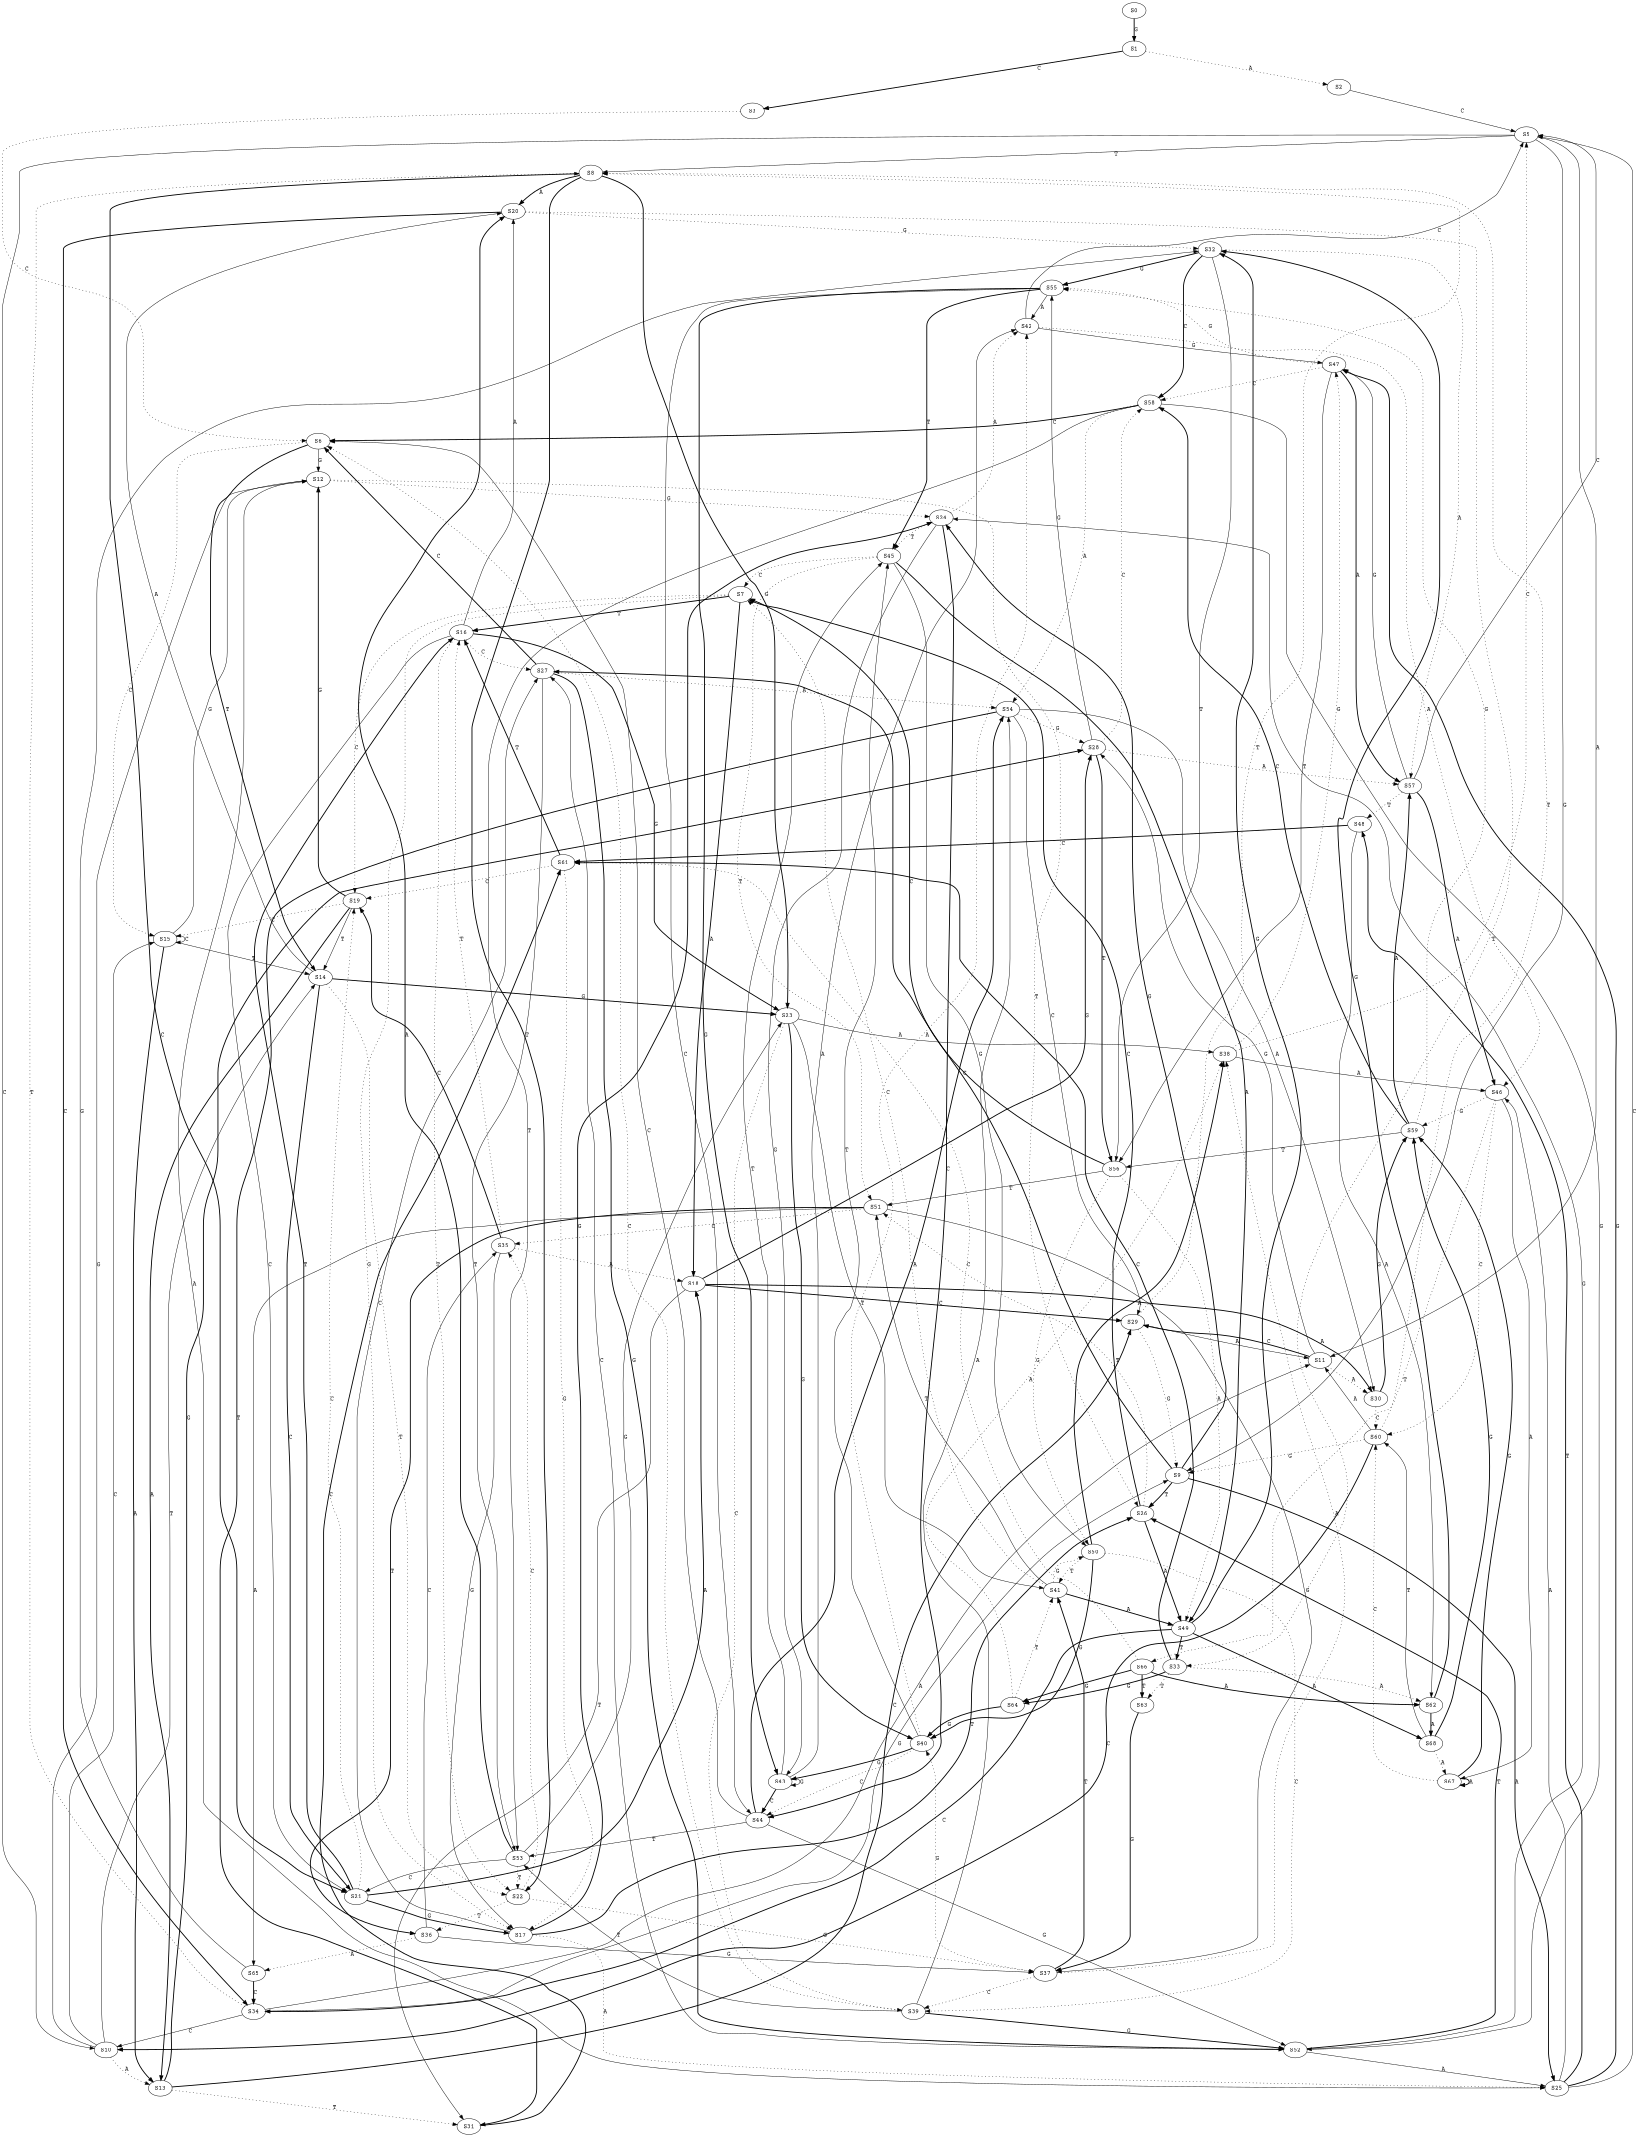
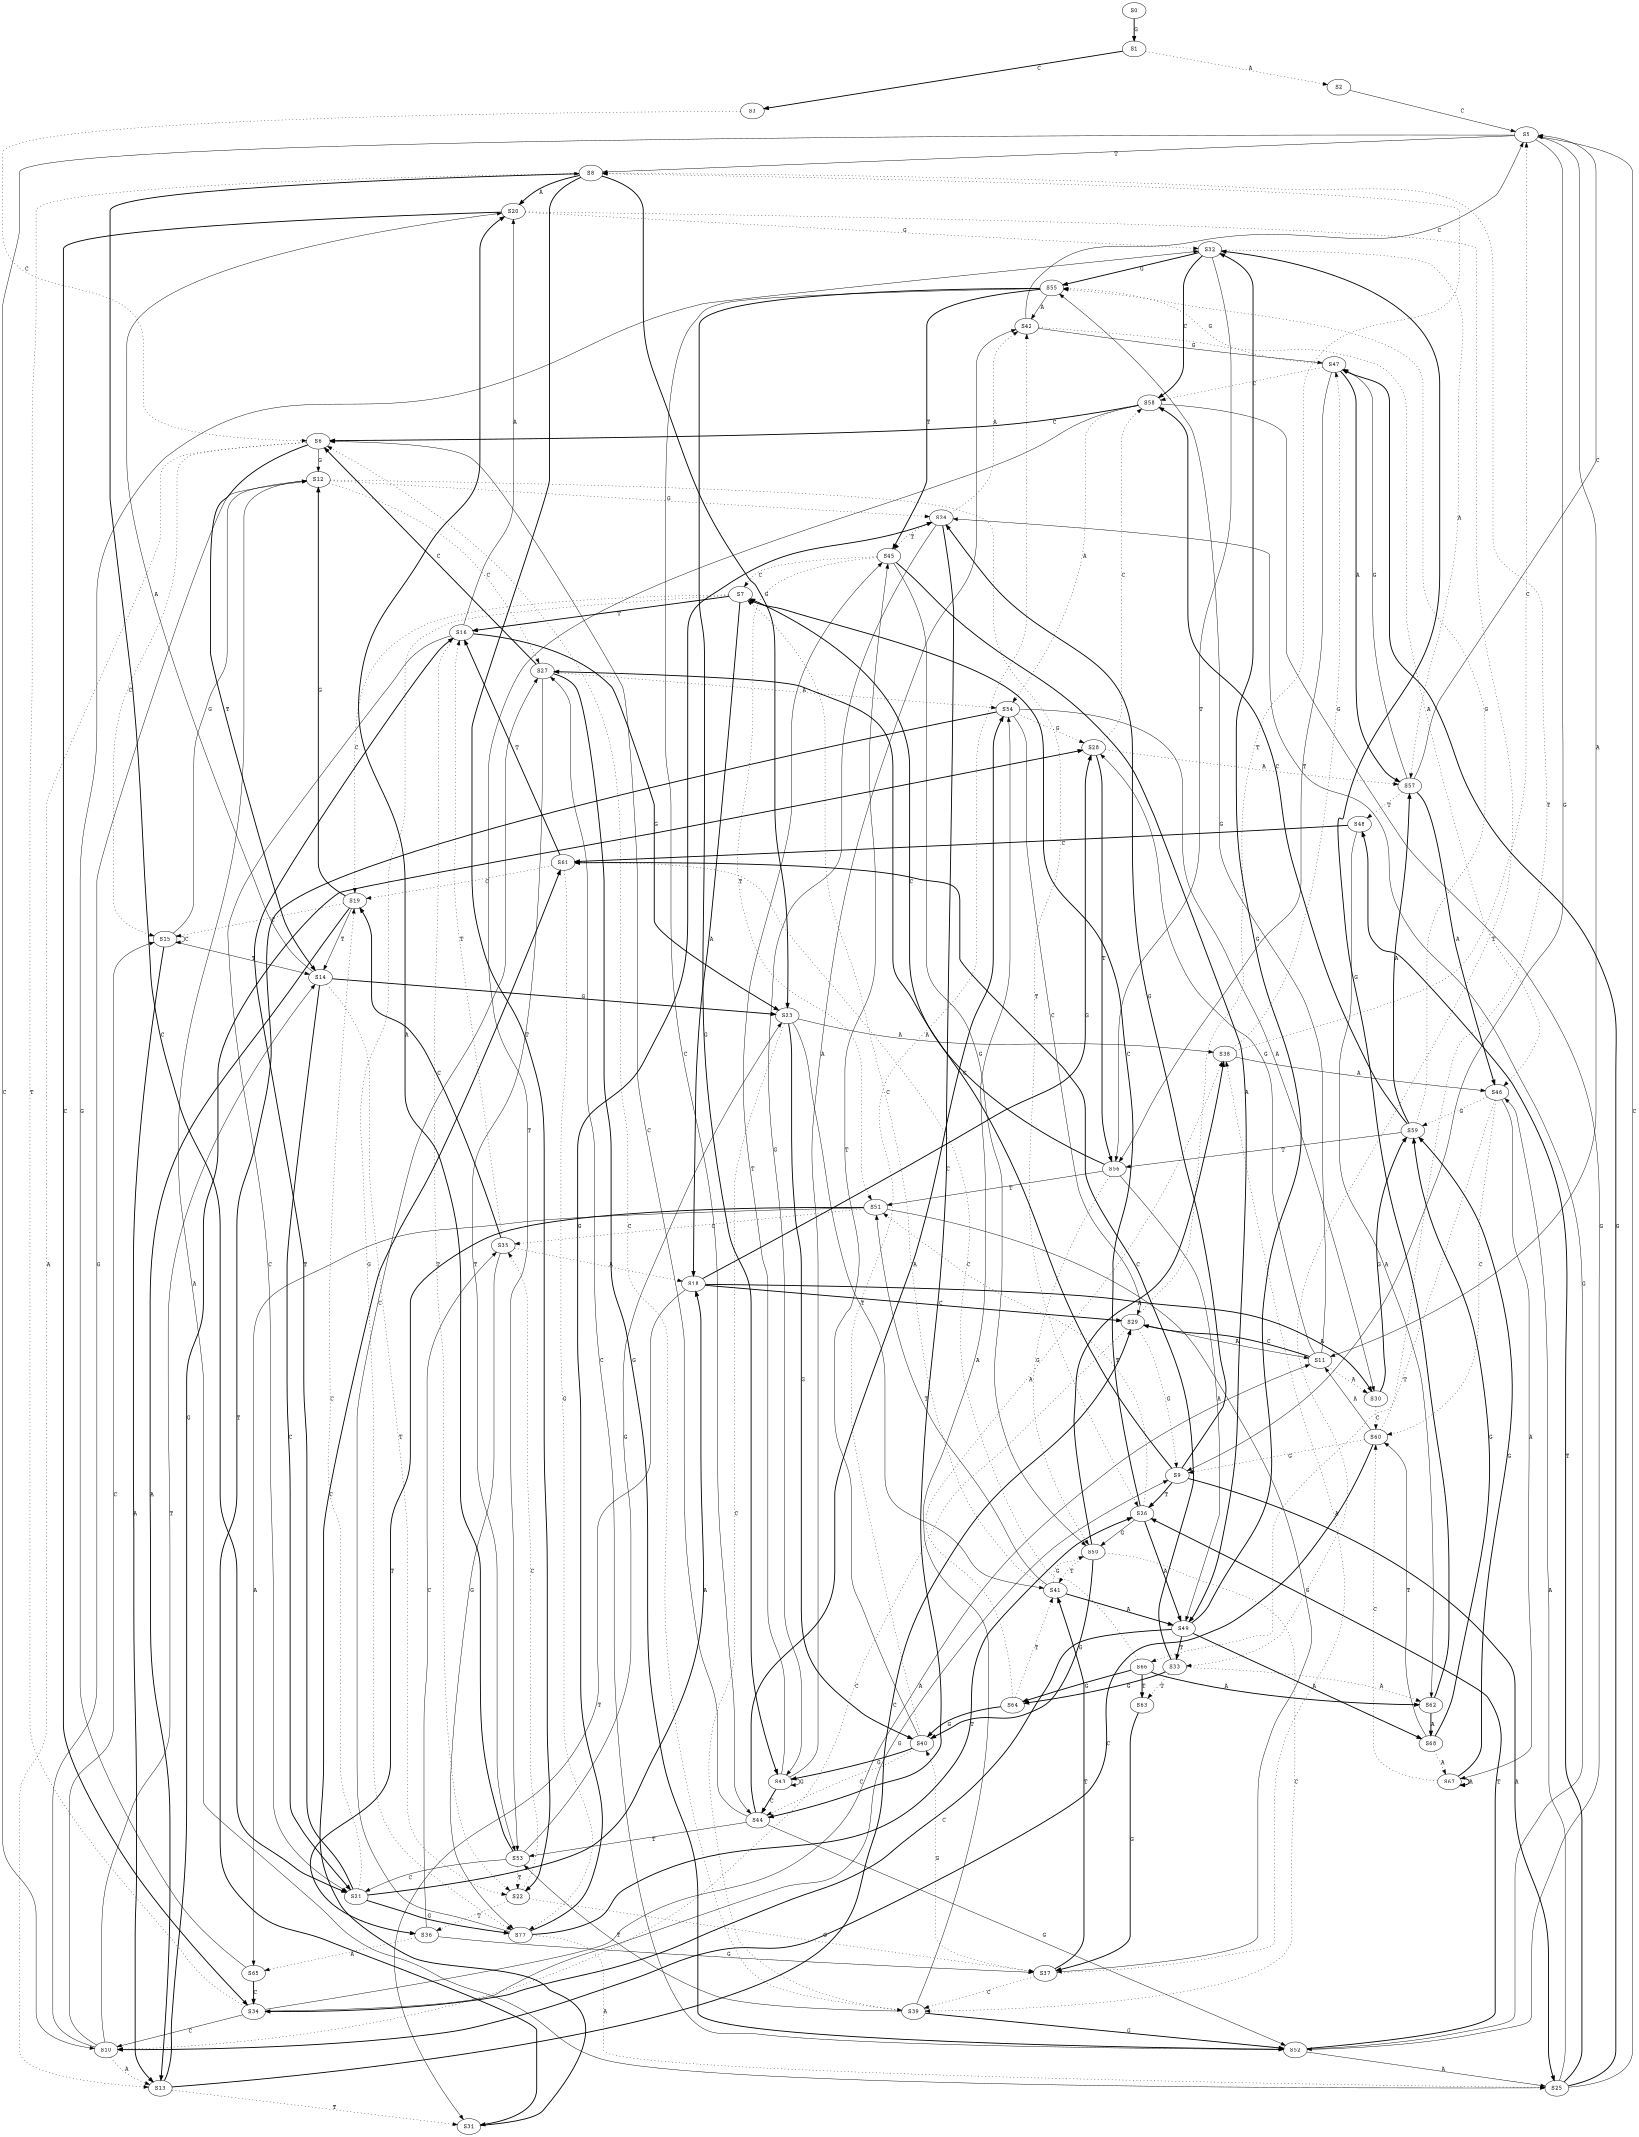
edge "S28" -> "S55": now "S11" -> "S55"
edge "S16" -> "S27": now "S12" -> "S27"
edge "S6" -> "S13": added, label "A"
edge "S56" -> "S49": style dotted -> solid
edge "S26" -> "S50": added, label "G"
edge "S29" -> "S10": added, label "C"
node "S17": label "S17" -> "S77"
